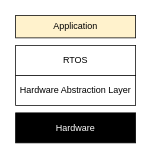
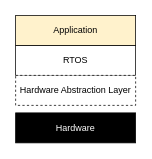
node "Application": size 120x23 -> 120x30
node "Hardware Abstraction Layer": style solid -> dashed
